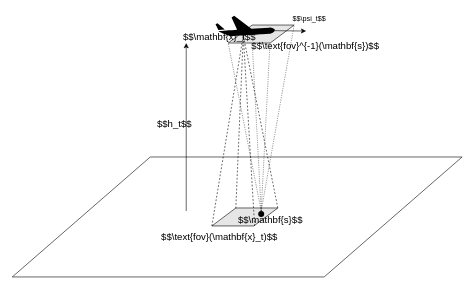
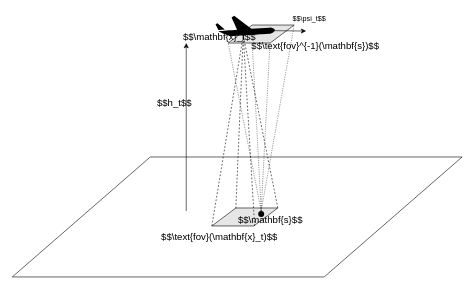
node "$$h_t$$": moved (174, 124) -> (174, 103)
